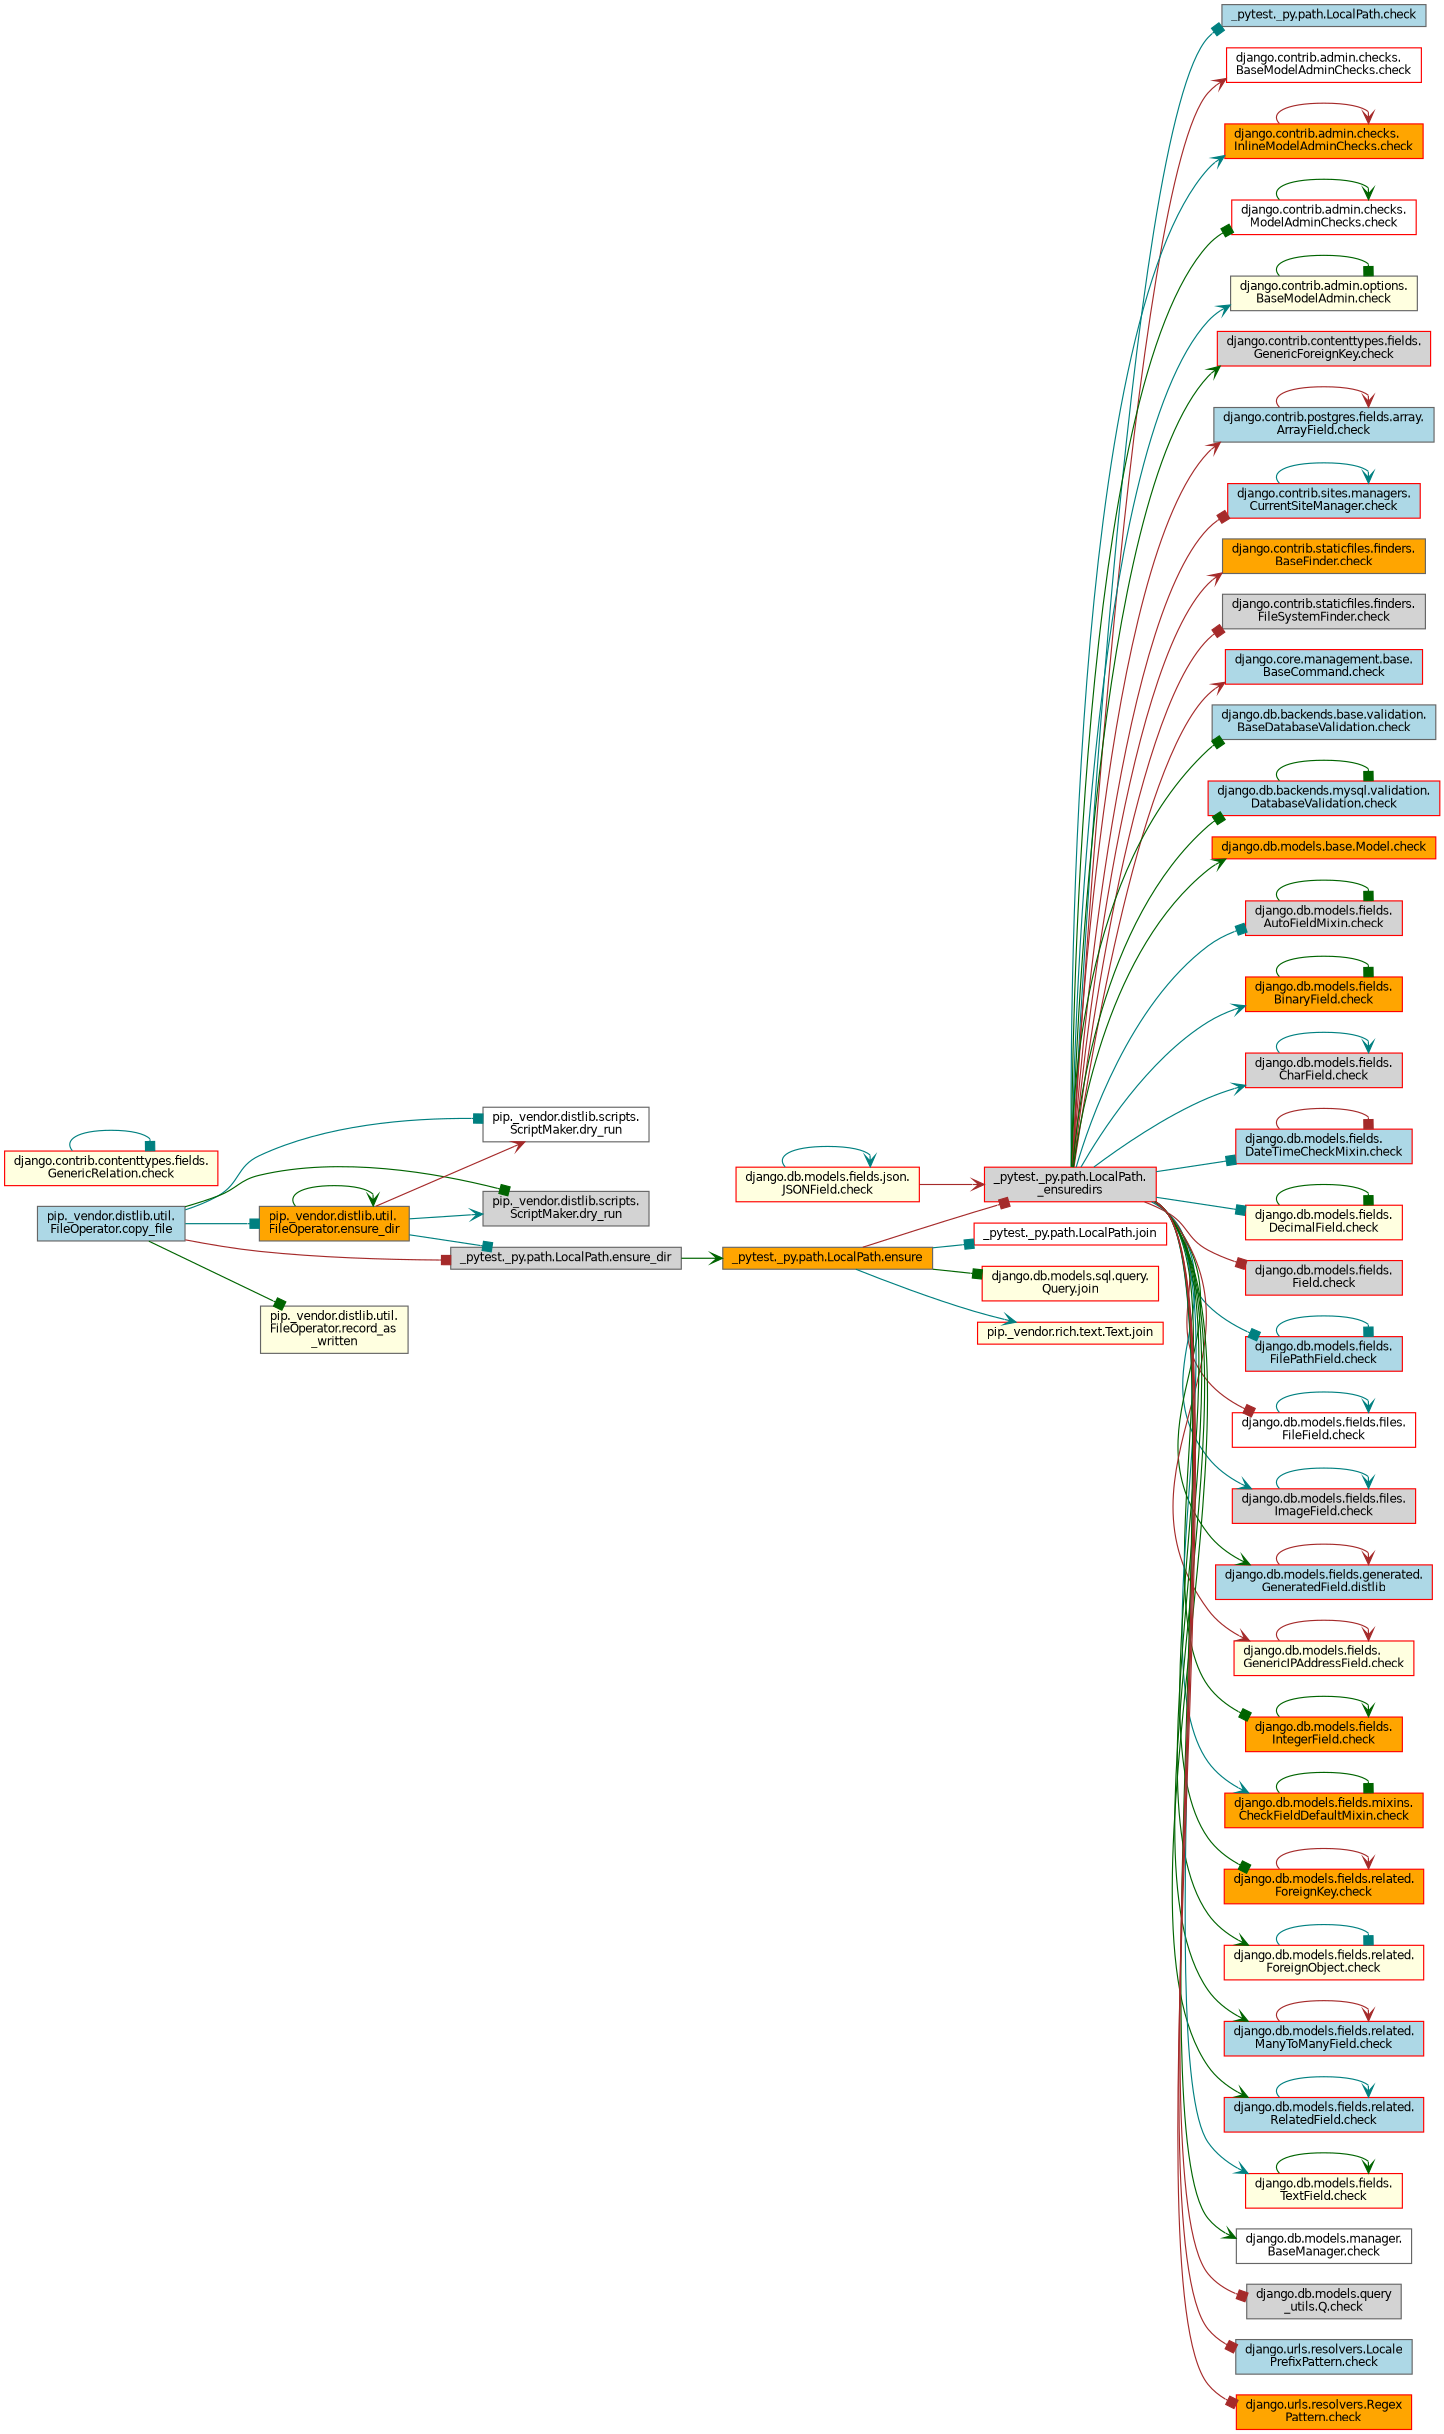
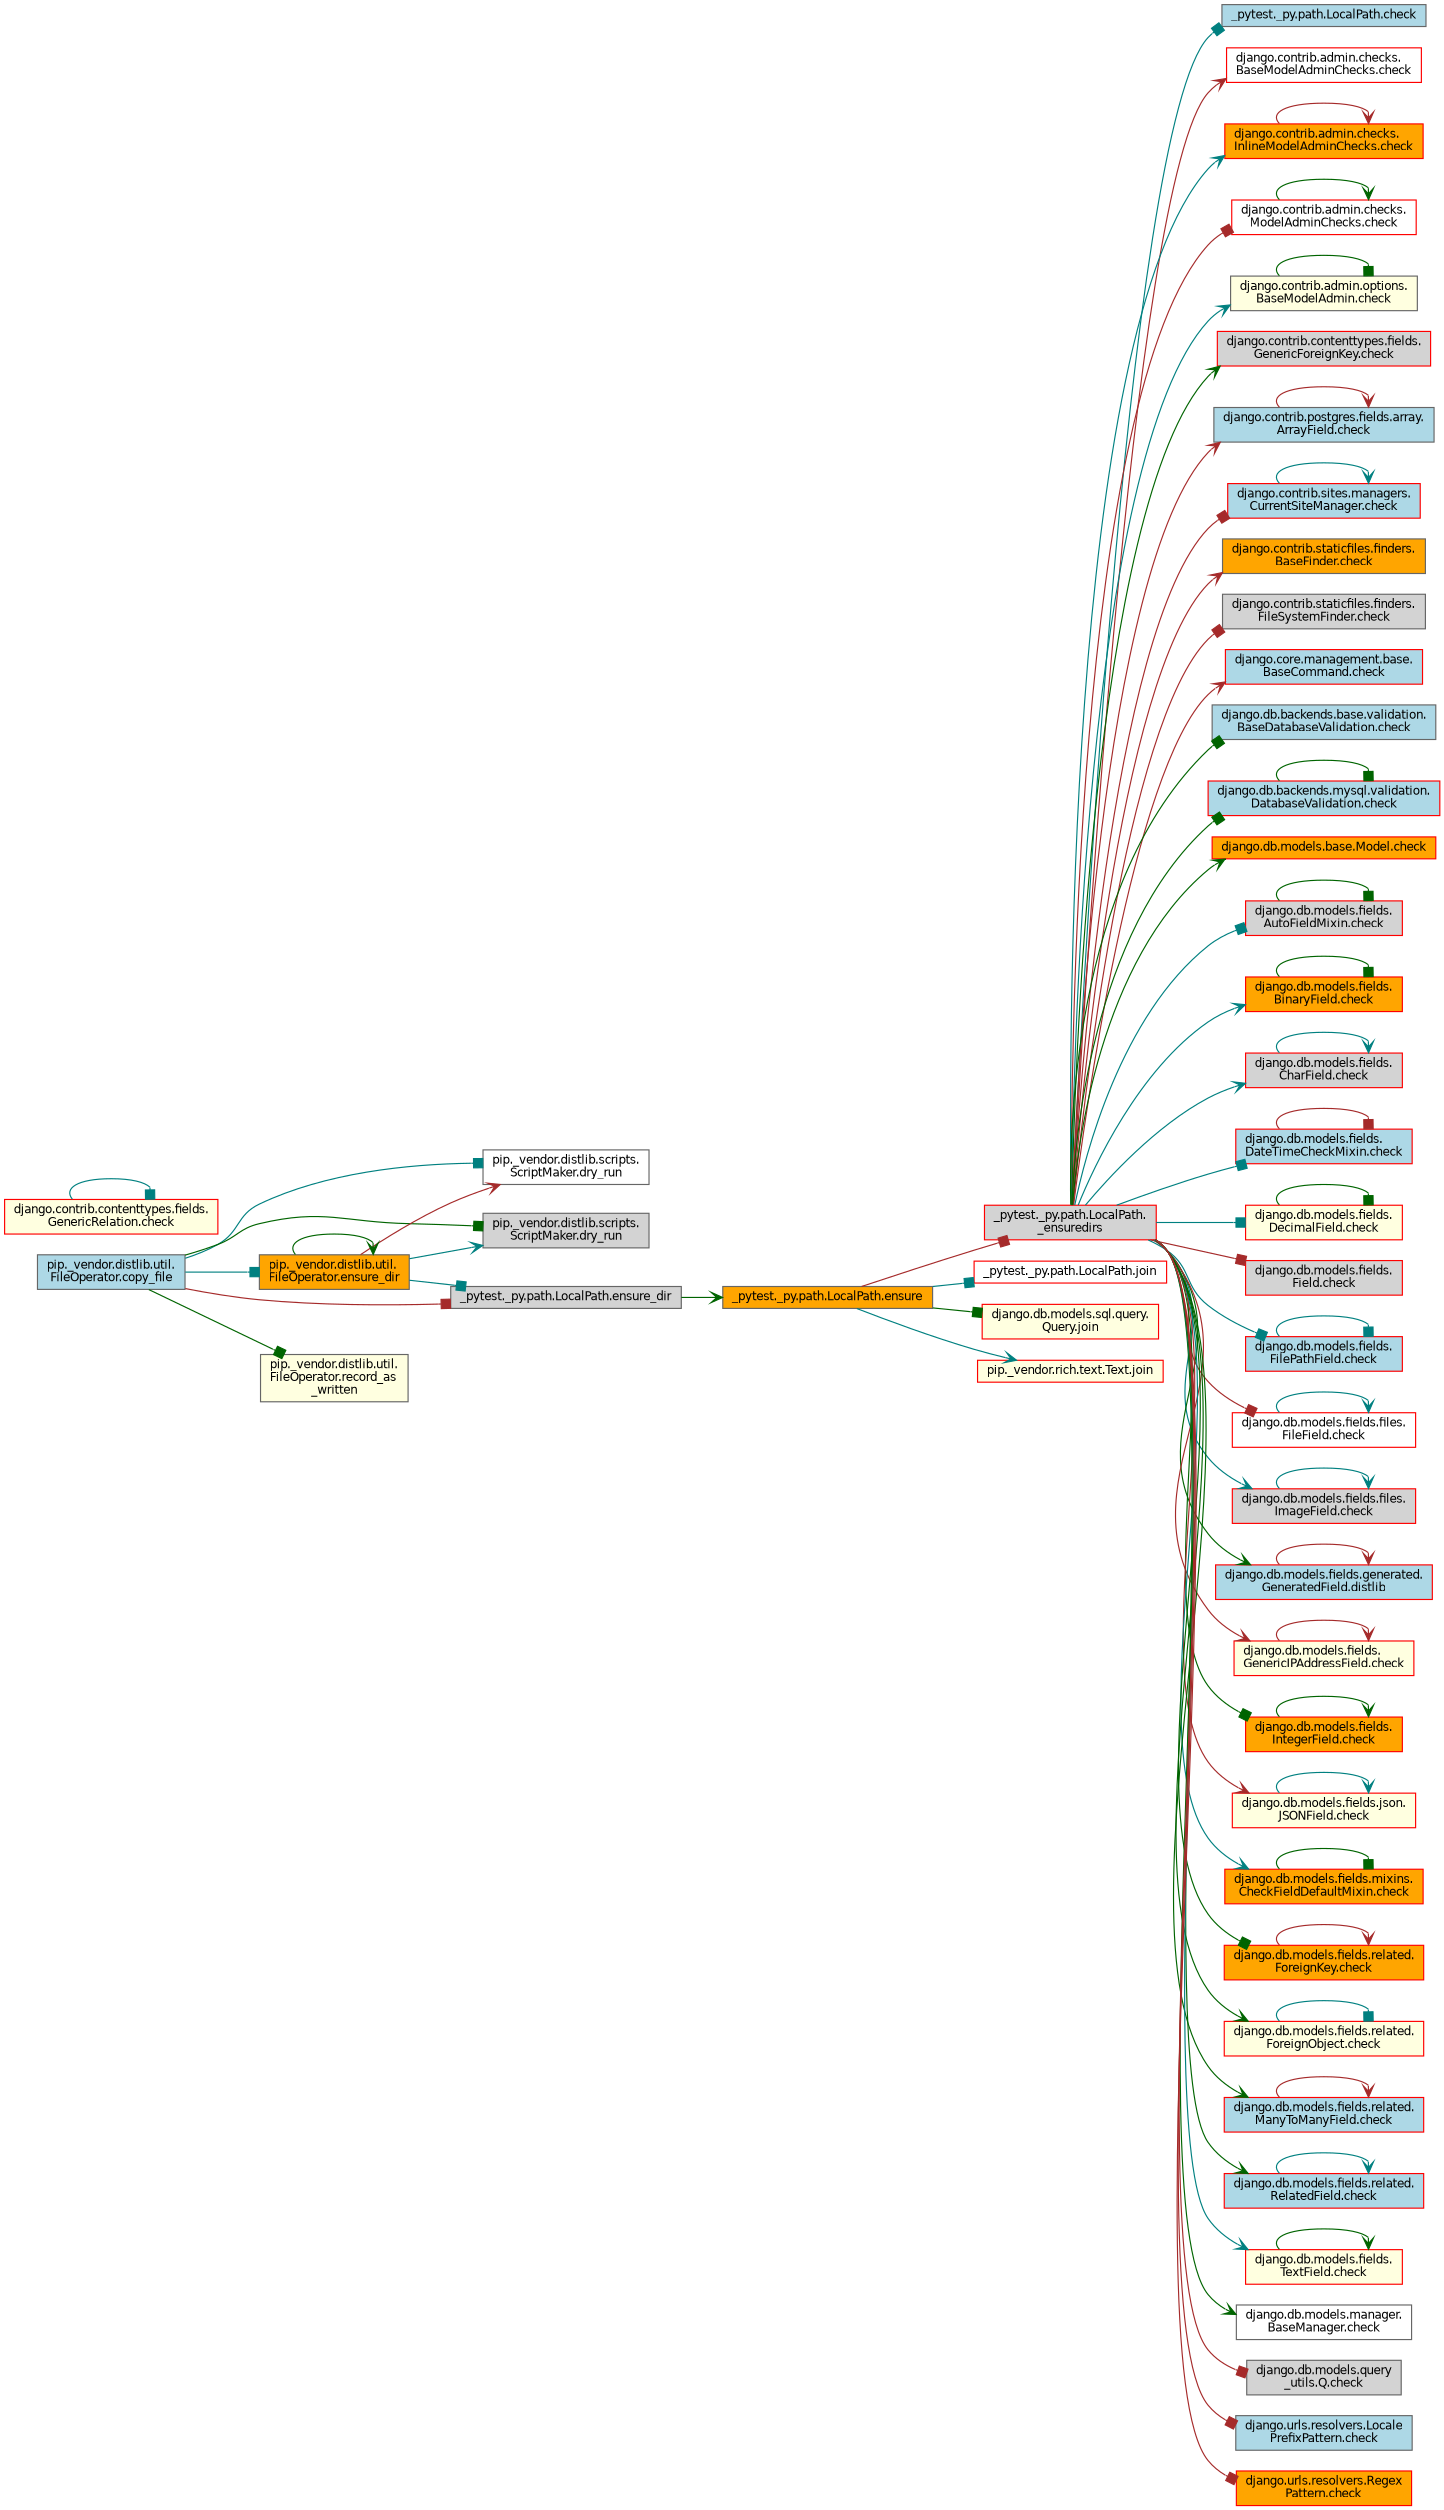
edge "_pytest._py.path.LocalPath. _ensuredirs" -> "django.contrib.admin.checks. ModelAdminChecks.check": color darkgreen -> brown
edge "django.db.models.fields.json. JSONField.check" -> "_pytest._py.path.LocalPath. _ensuredirs": reversed
